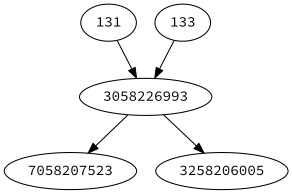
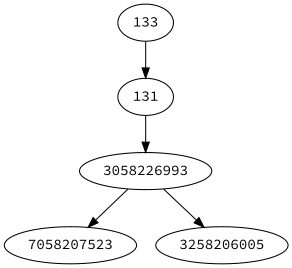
edge "133" -> "3058226993": now "133" -> "131"
